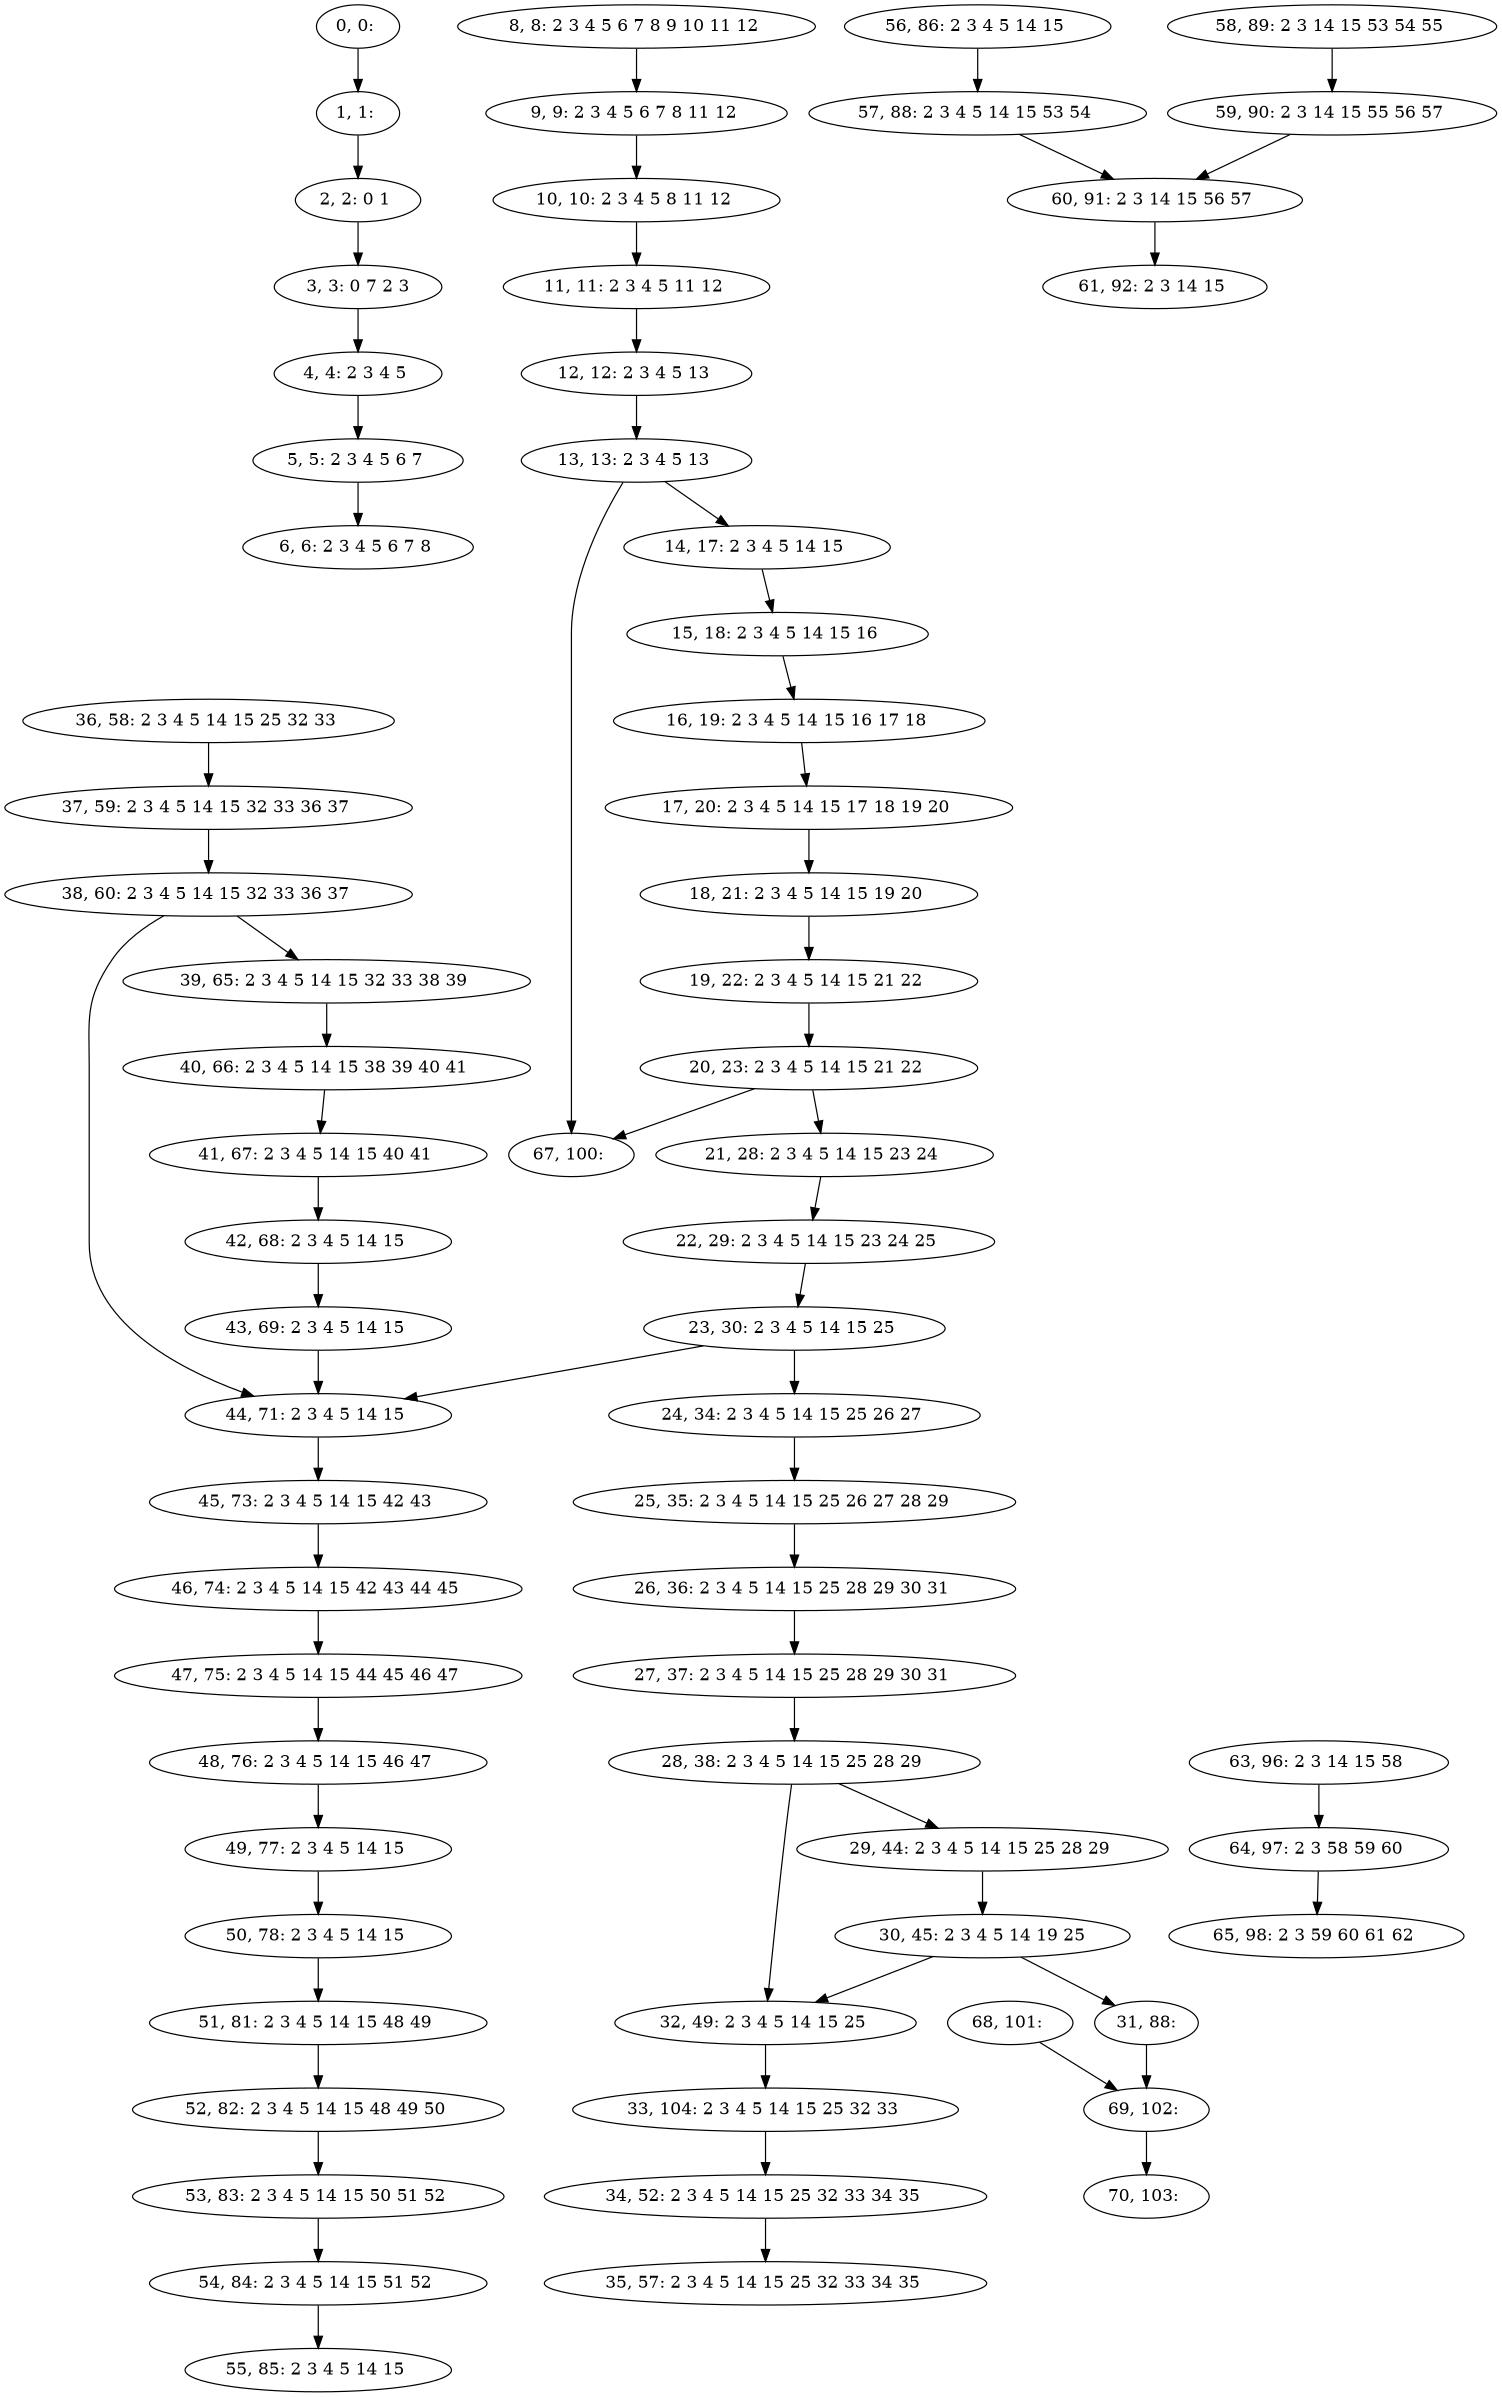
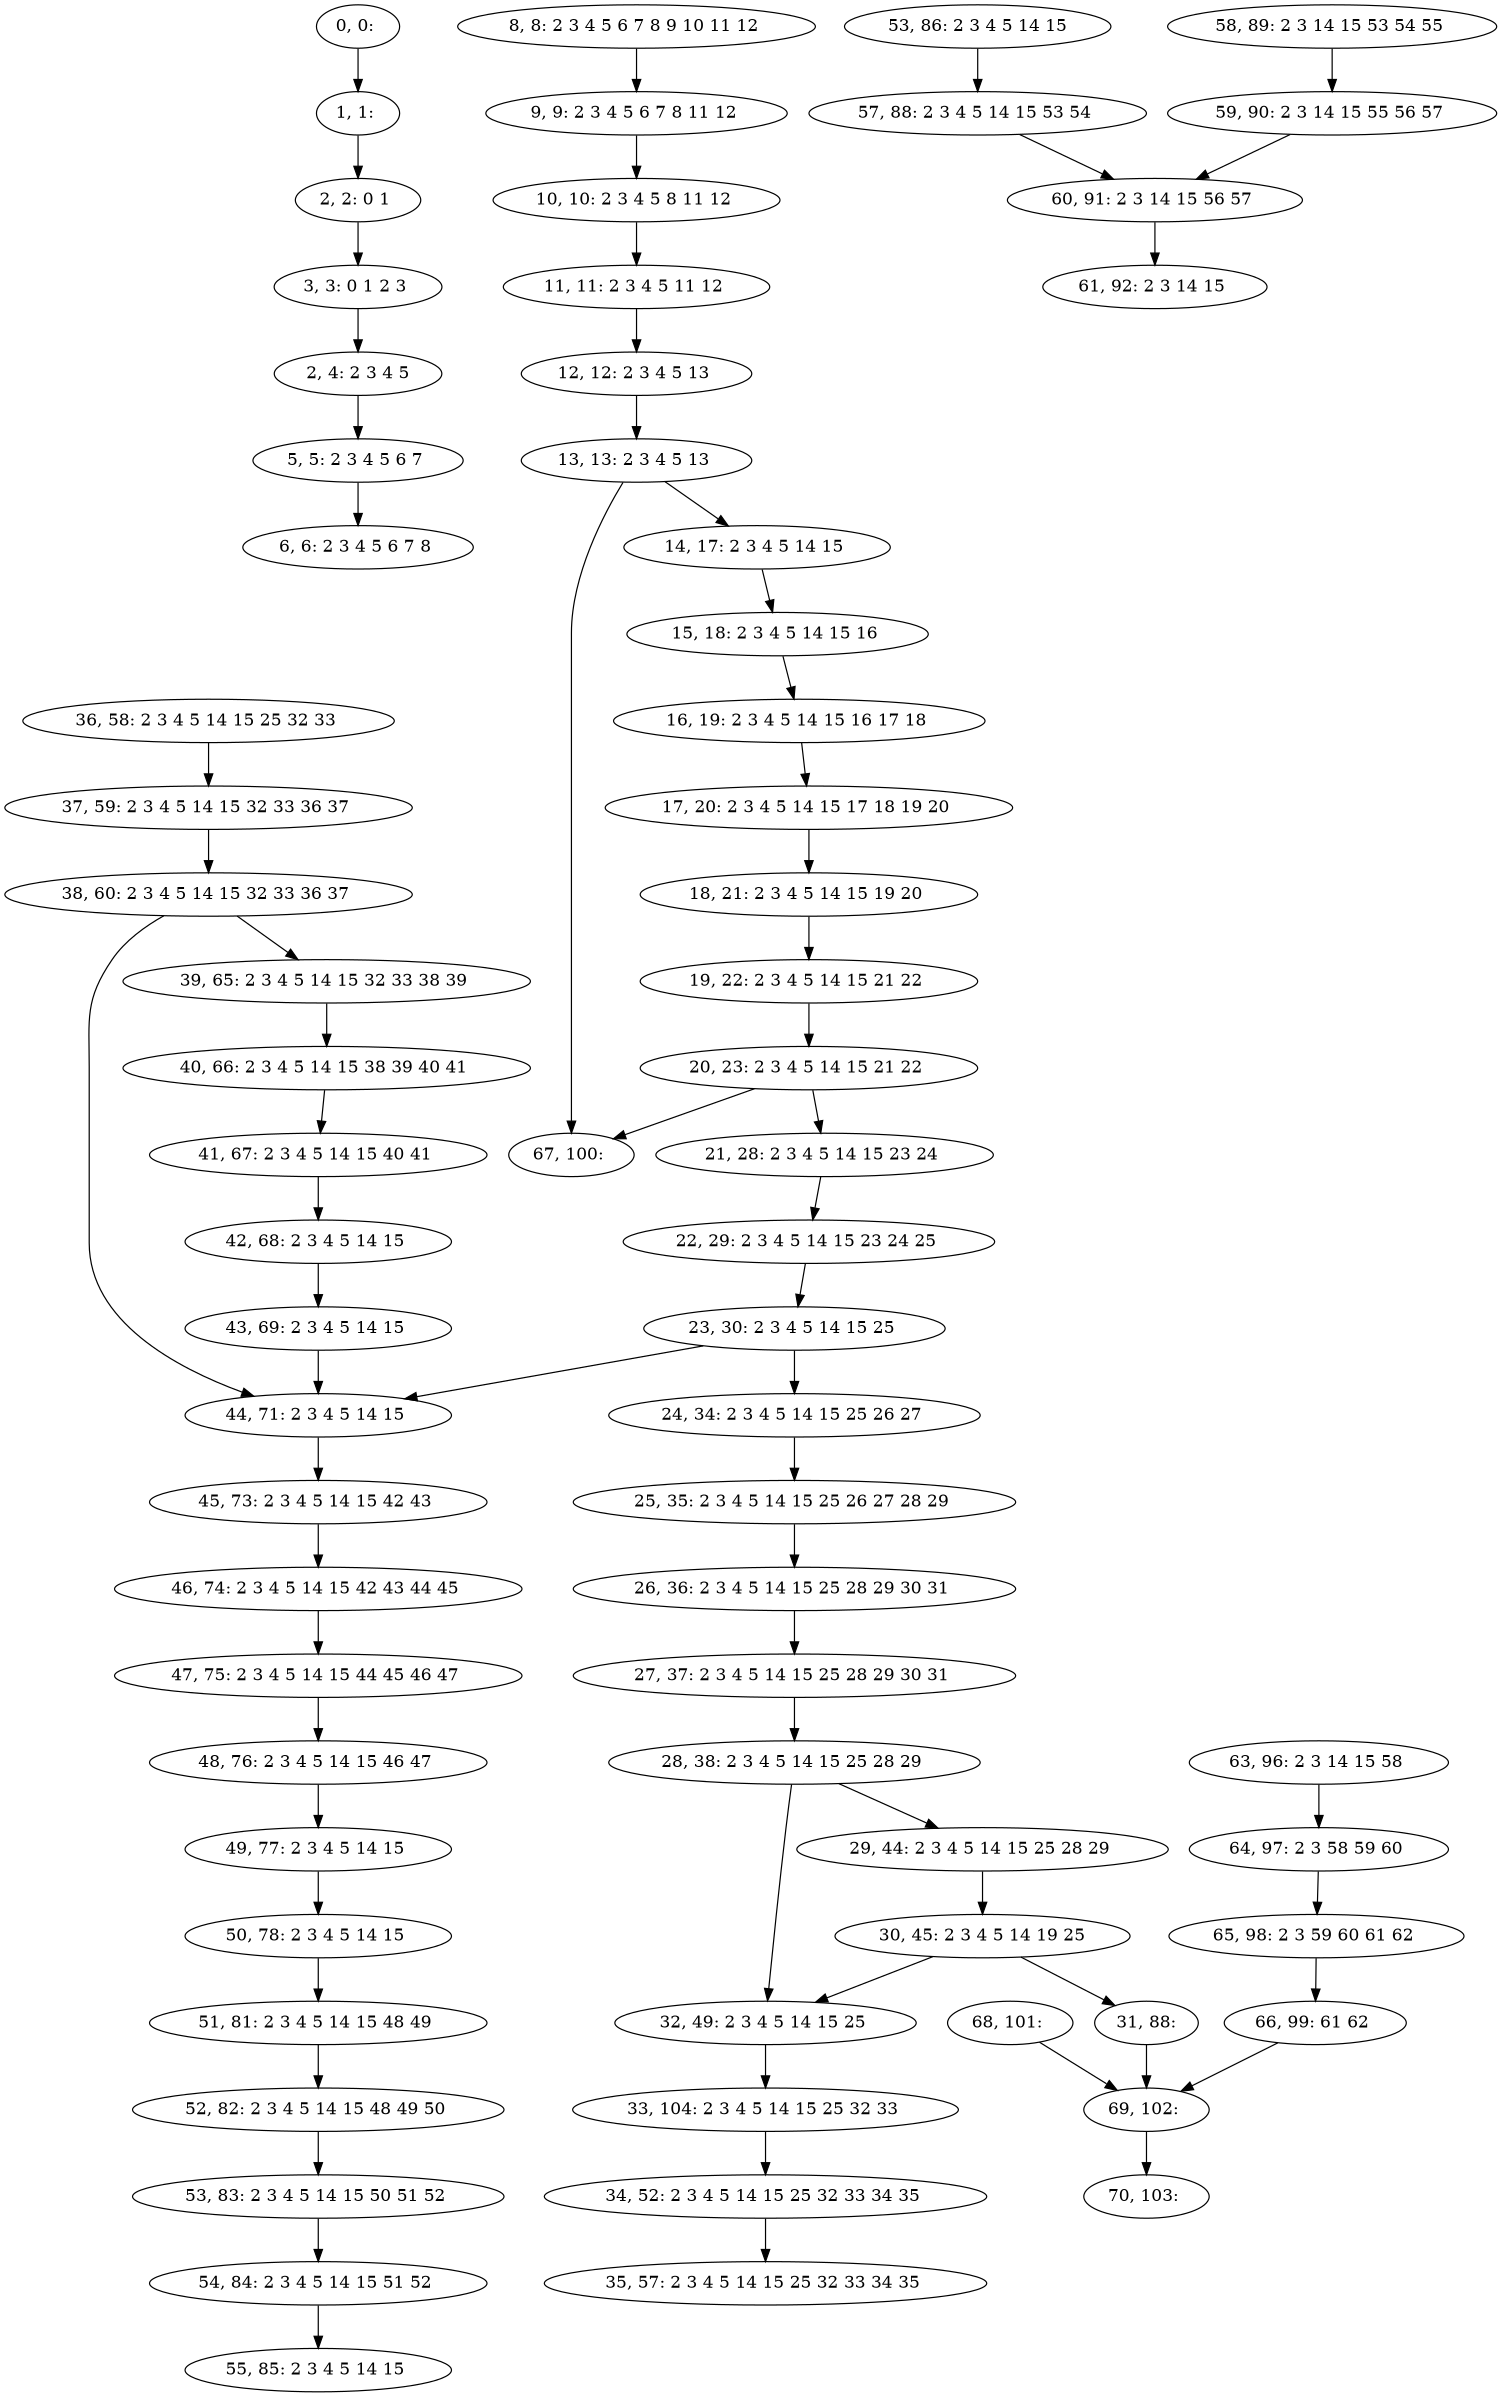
node "56, 86: 2 3 4 5 14 15": label "56, 86: 2 3 4 5 14 15" -> "53, 86: 2 3 4 5 14 15"
node "3, 3: 0 7 2 3": label "3, 3: 0 7 2 3" -> "3, 3: 0 1 2 3"
node "4, 4: 2 3 4 5": label "4, 4: 2 3 4 5" -> "2, 4: 2 3 4 5"
node "66, 99: 61 62": added
